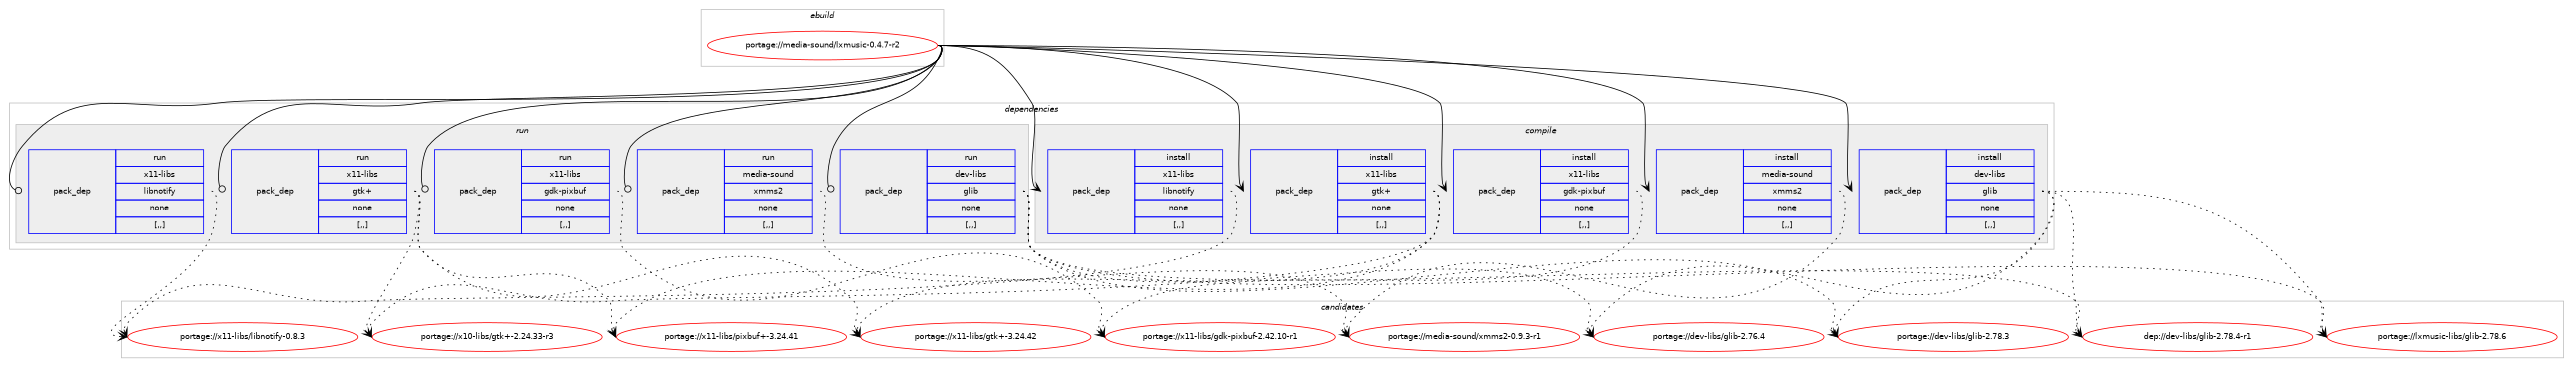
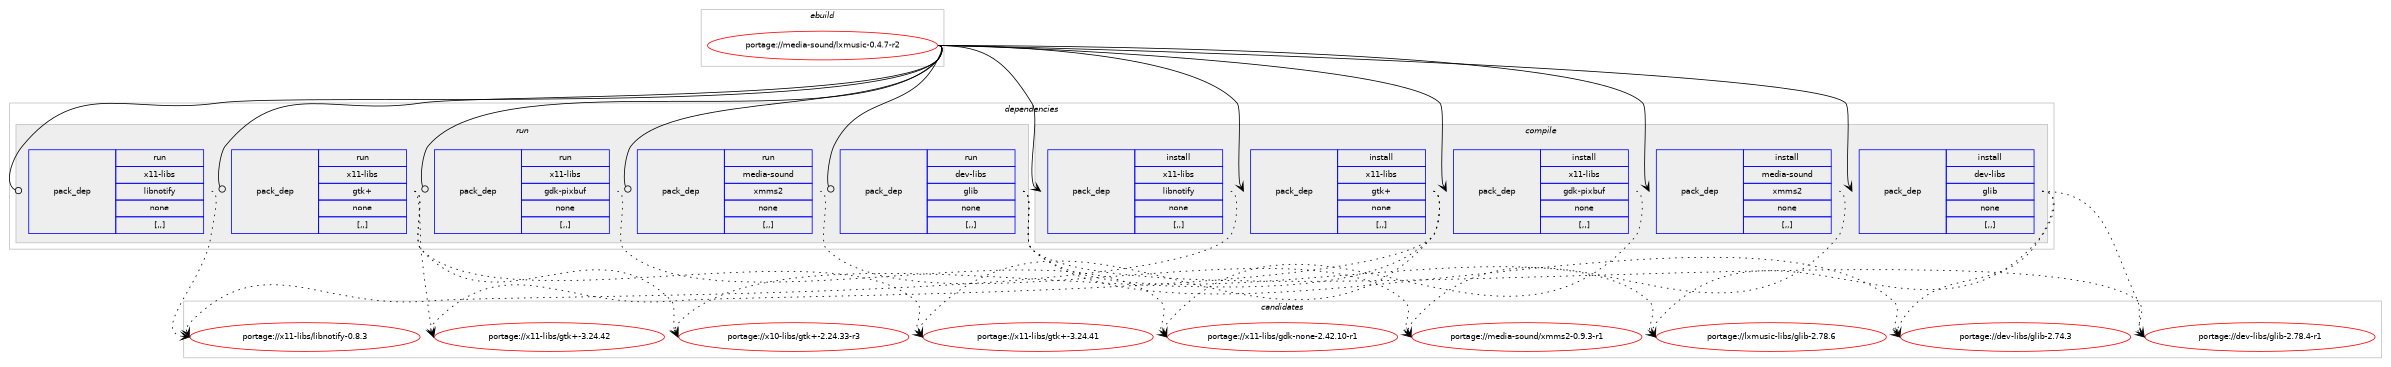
node "portage://x11-libs/pixbuf+-3.24.41": label "portage://x11-libs/pixbuf+-3.24.41" -> "portage://x11-libs/gtk+-3.24.41"
node "portage://x11-libs/gdk-pixbuf-2.42.10-r1": label "portage://x11-libs/gdk-pixbuf-2.42.10-r1" -> "portage://x11-libs/gdk-none-2.42.10-r1"
node "portage://dev-libs/glib-2.76.4": removed
node "portage://dev-libs/glib-2.78.3": label "portage://dev-libs/glib-2.78.3" -> "portage://dev-libs/glib-2.74.3"
node "dep://dev-libs/glib-2.78.4-r1": label "dep://dev-libs/glib-2.78.4-r1" -> "portage://dev-libs/glib-2.78.4-r1"
